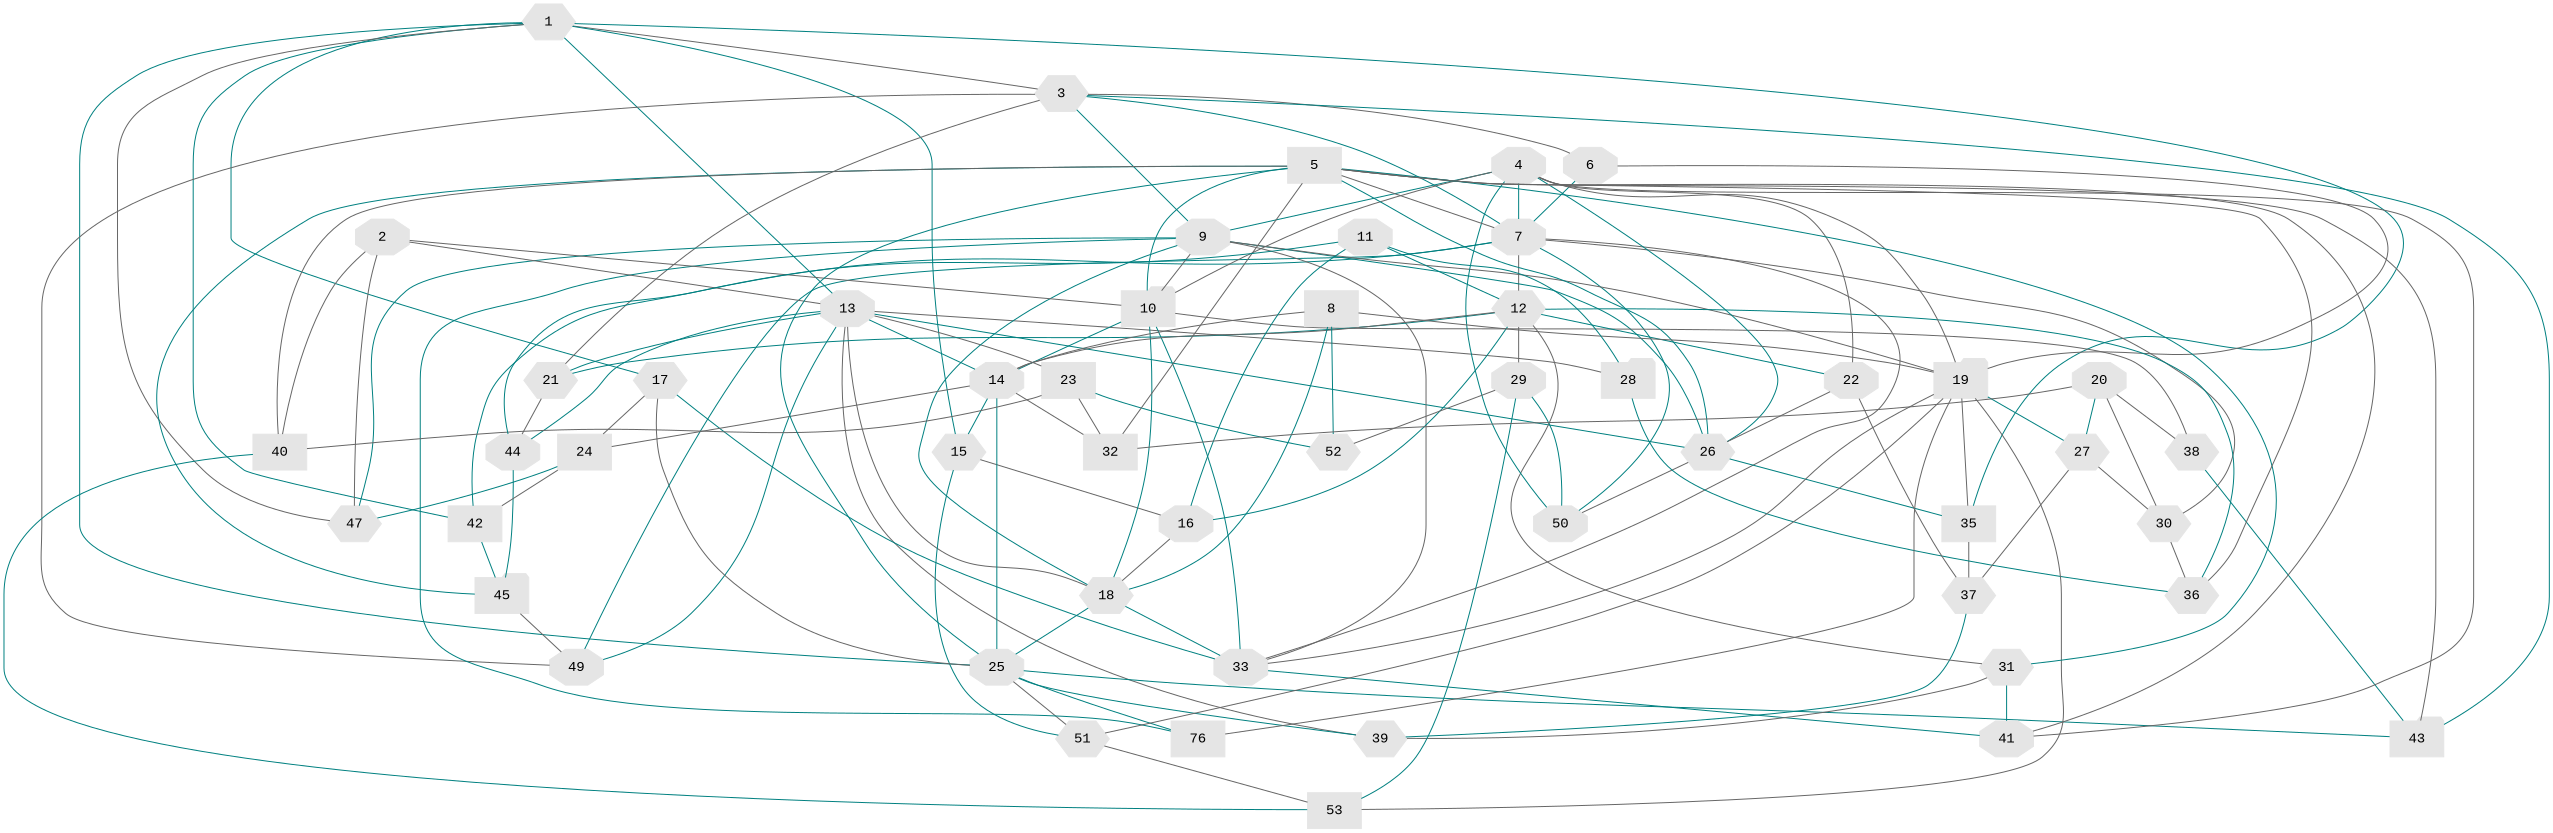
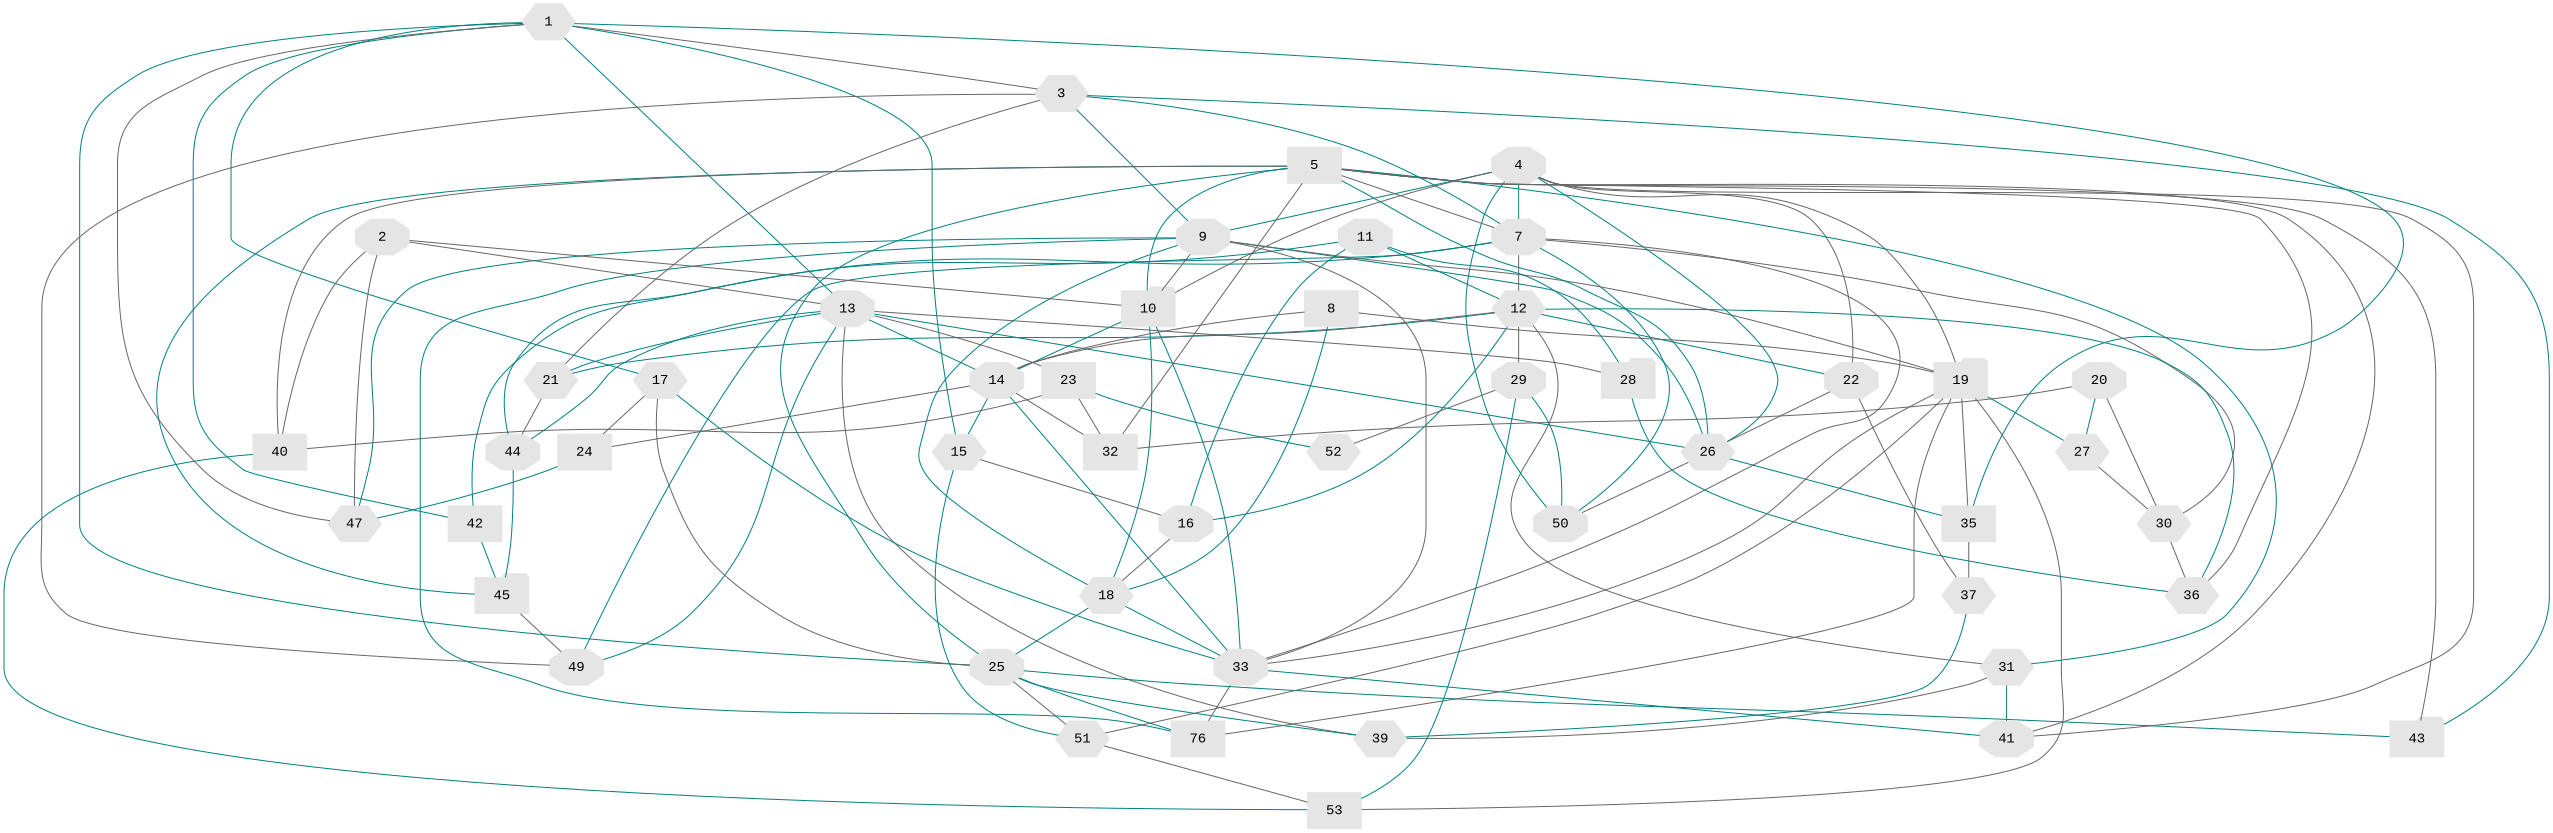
node "6": removed
edge "8" -- "52": removed
node "38": removed
edge "24" -- "42": removed
edge "13" -- "18": removed
edge "14" -- "25": now "14" -- "33"
edge "27" -- "37": removed
edge "33" -- "76": added
